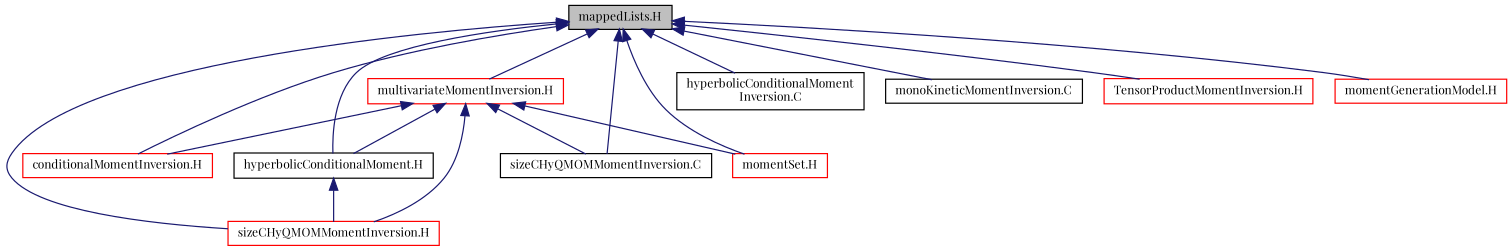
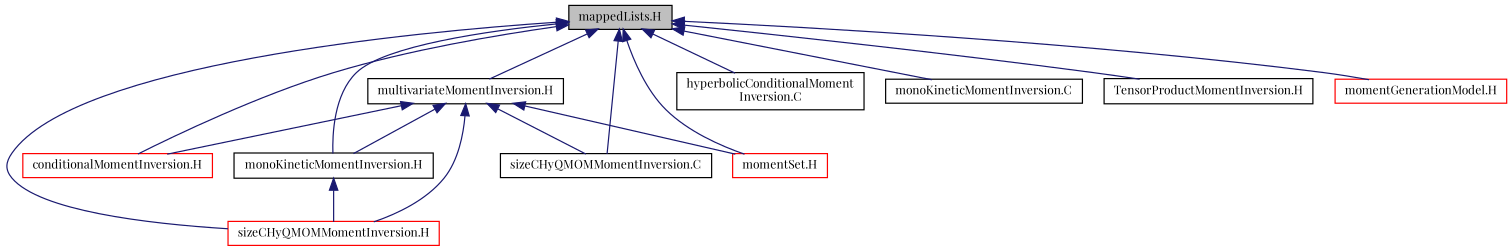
node "multivariateMomentInversion.H": color red -> black
node "TensorProductMomentInversion.H": color red -> black
node "hyperbolicConditionalMoment.H": label "hyperbolicConditionalMoment.H" -> "monoKineticMomentInversion.H"
